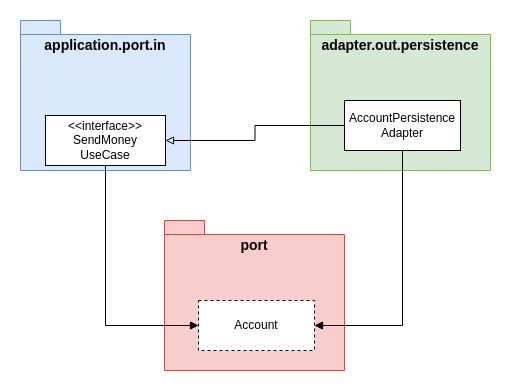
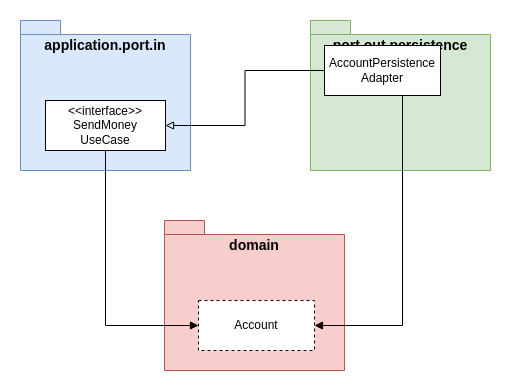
node "adapter.out.persistence": label "adapter.out.persistence" -> "port.out.persistence"
node "AccountPersistence Adapter": moved (403, 126) -> (383, 71)
node "<<interface>> SendMoney UseCase": moved (106, 141) -> (106, 126)
node "port": label "port" -> "domain"
